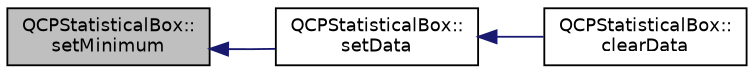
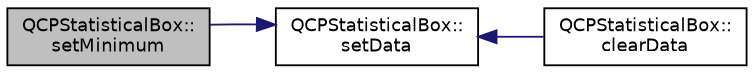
edge "QCPStatisticalBox:: setData" -> "QCPStatisticalBox:: setMinimum": reversed
